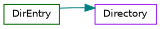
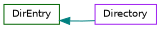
edge "DirEntry" -> "Directory": reversed
